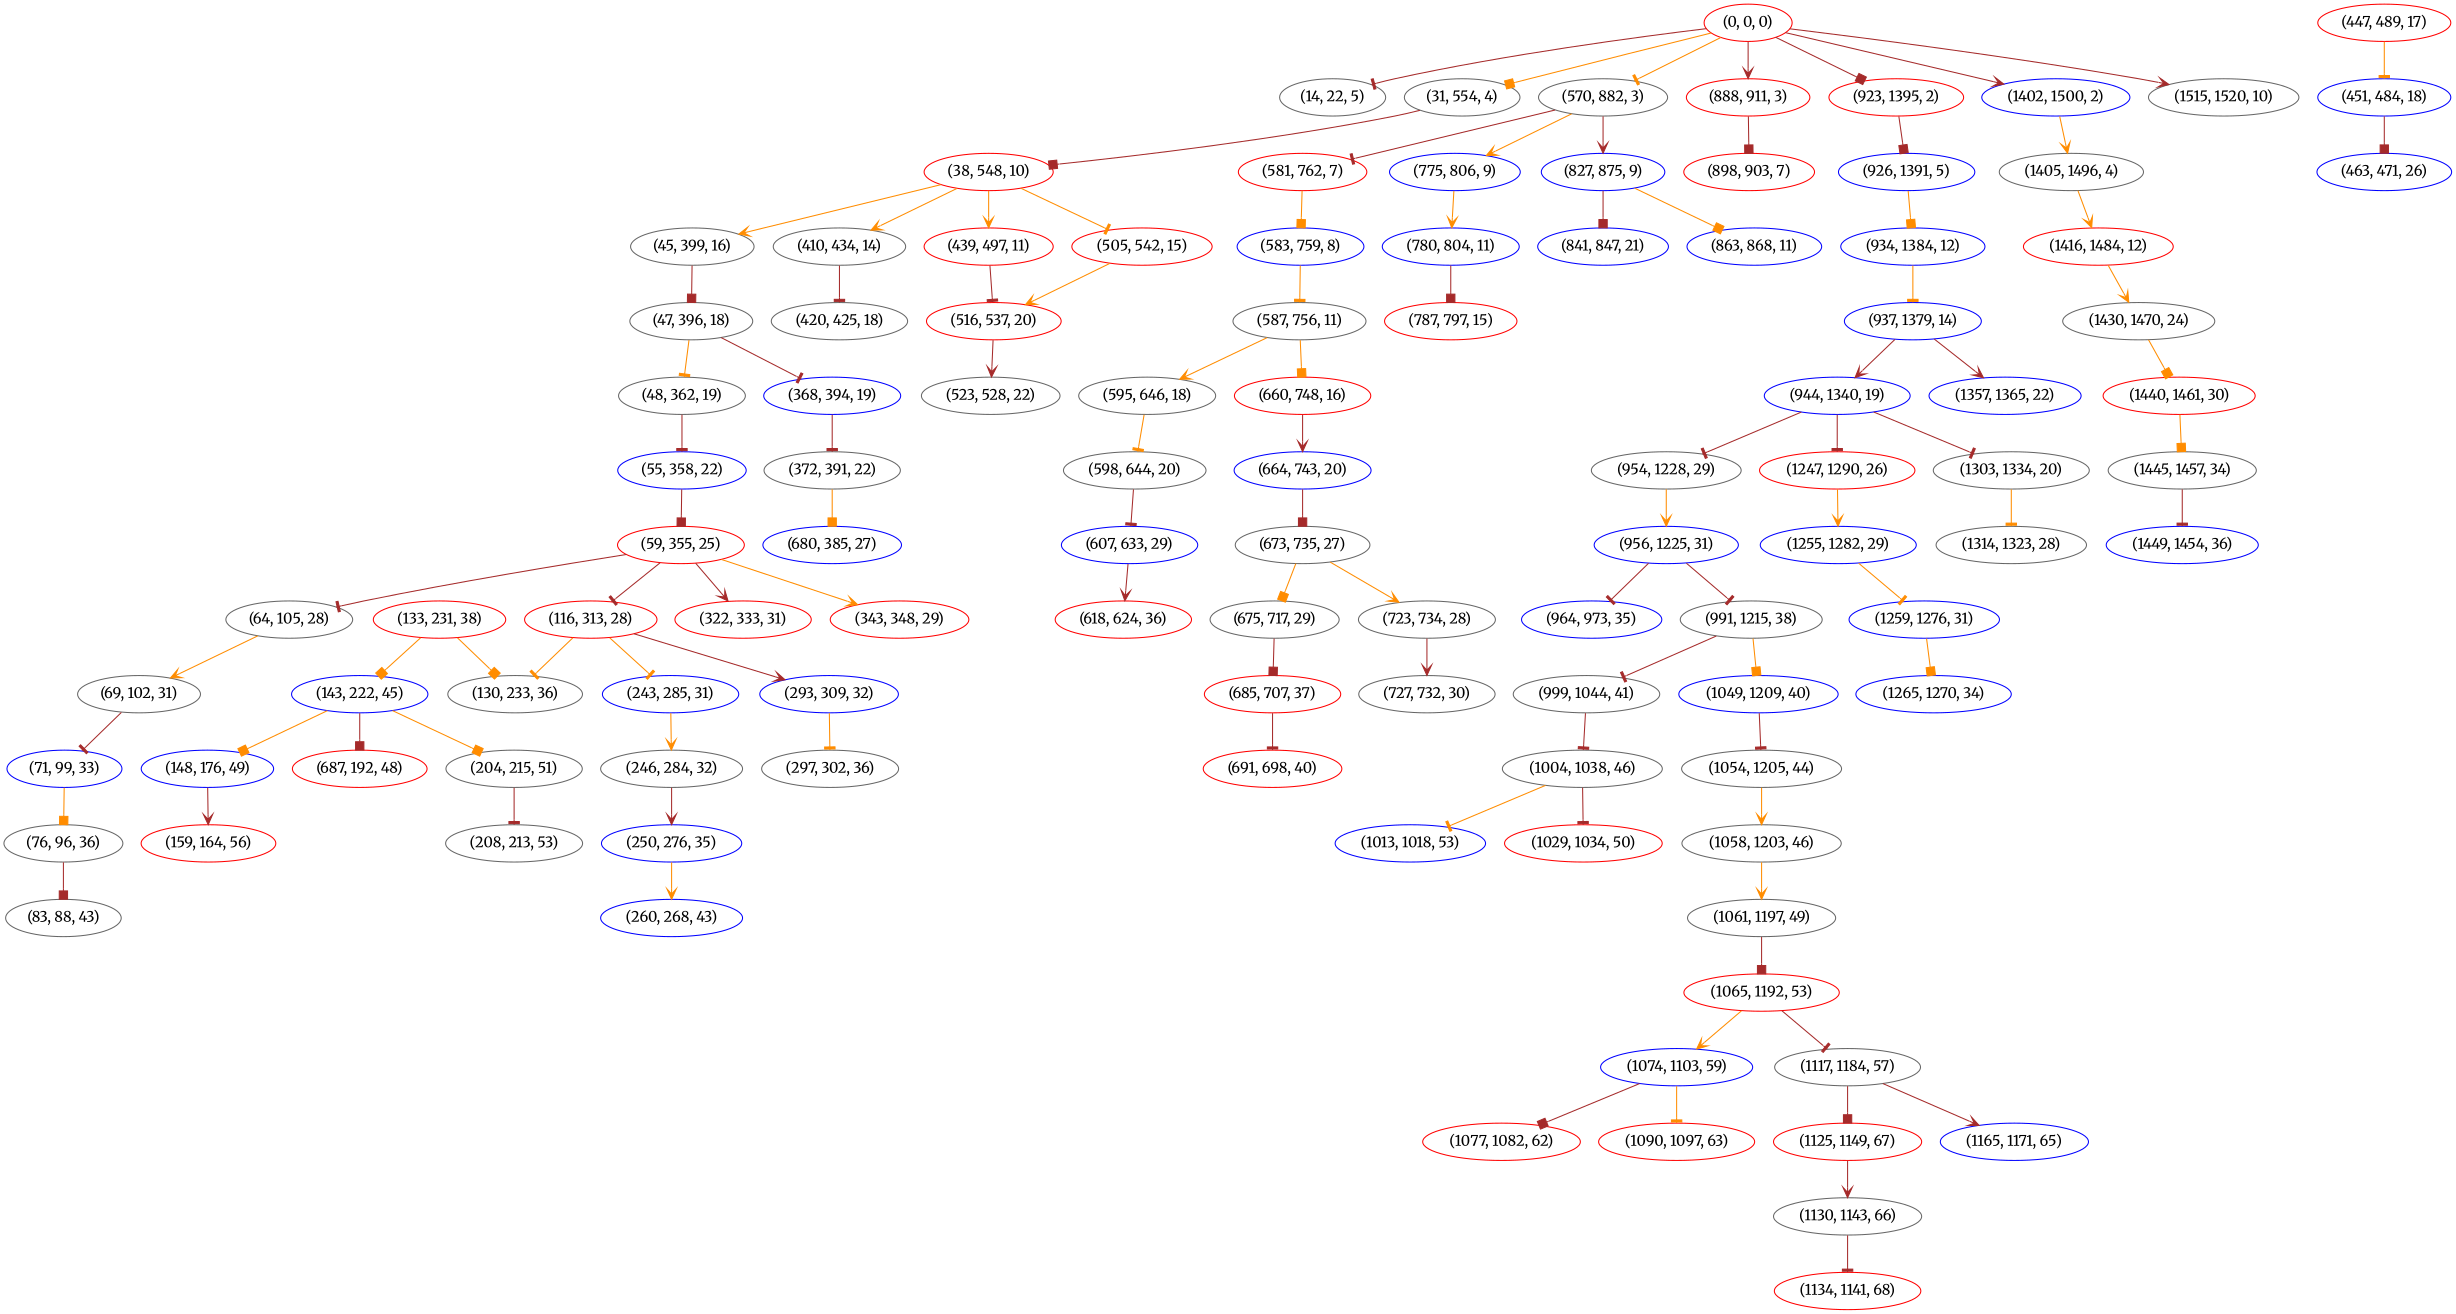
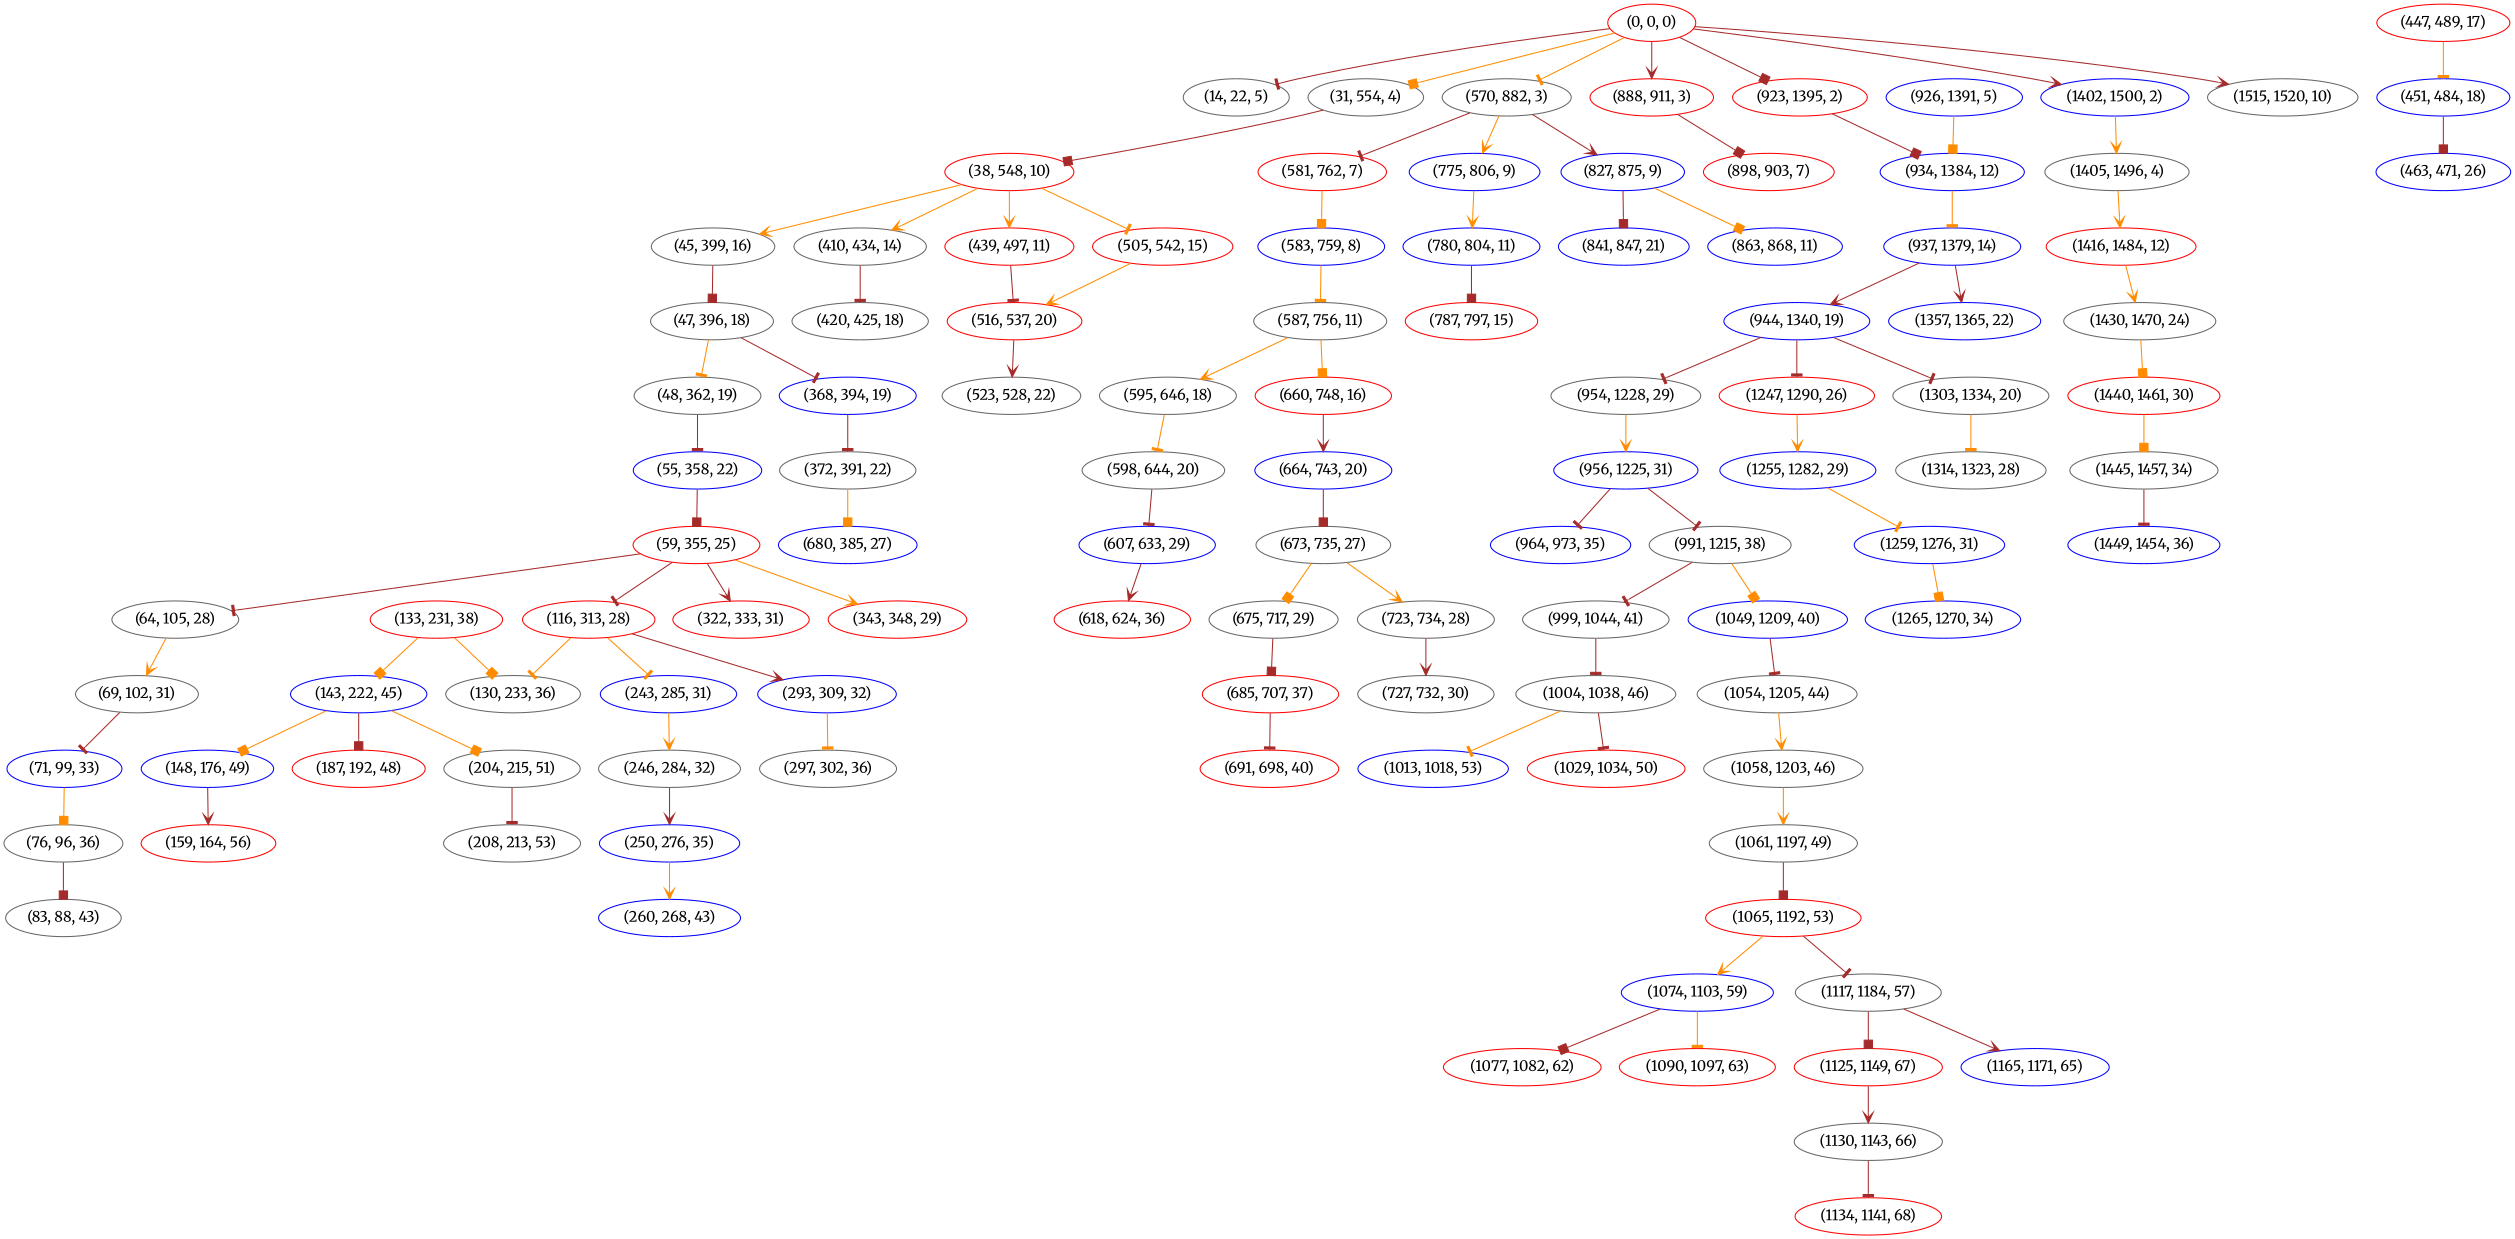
edge "(923, 1395, 2)" -> "(926, 1391, 5)": now "(923, 1395, 2)" -> "(934, 1384, 12)"
node "(687, 192, 48)": label "(687, 192, 48)" -> "(187, 192, 48)"
